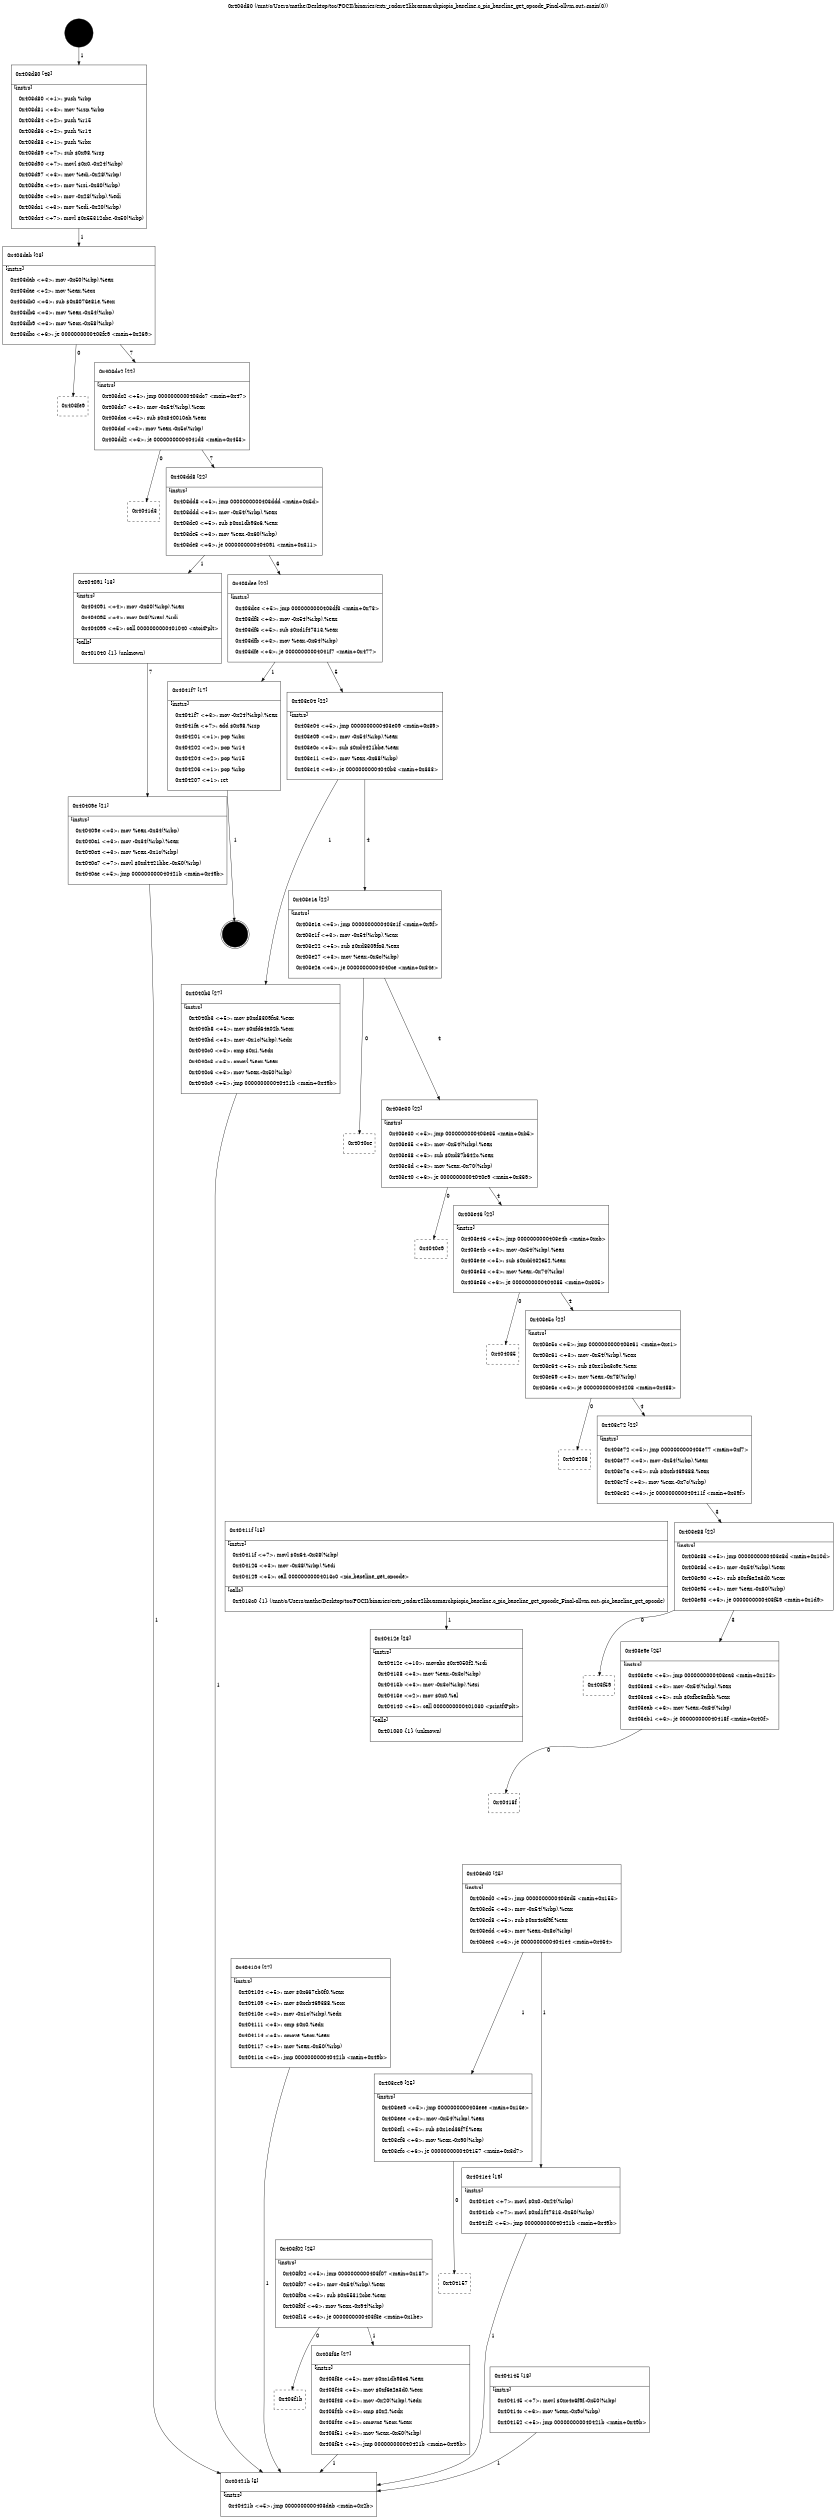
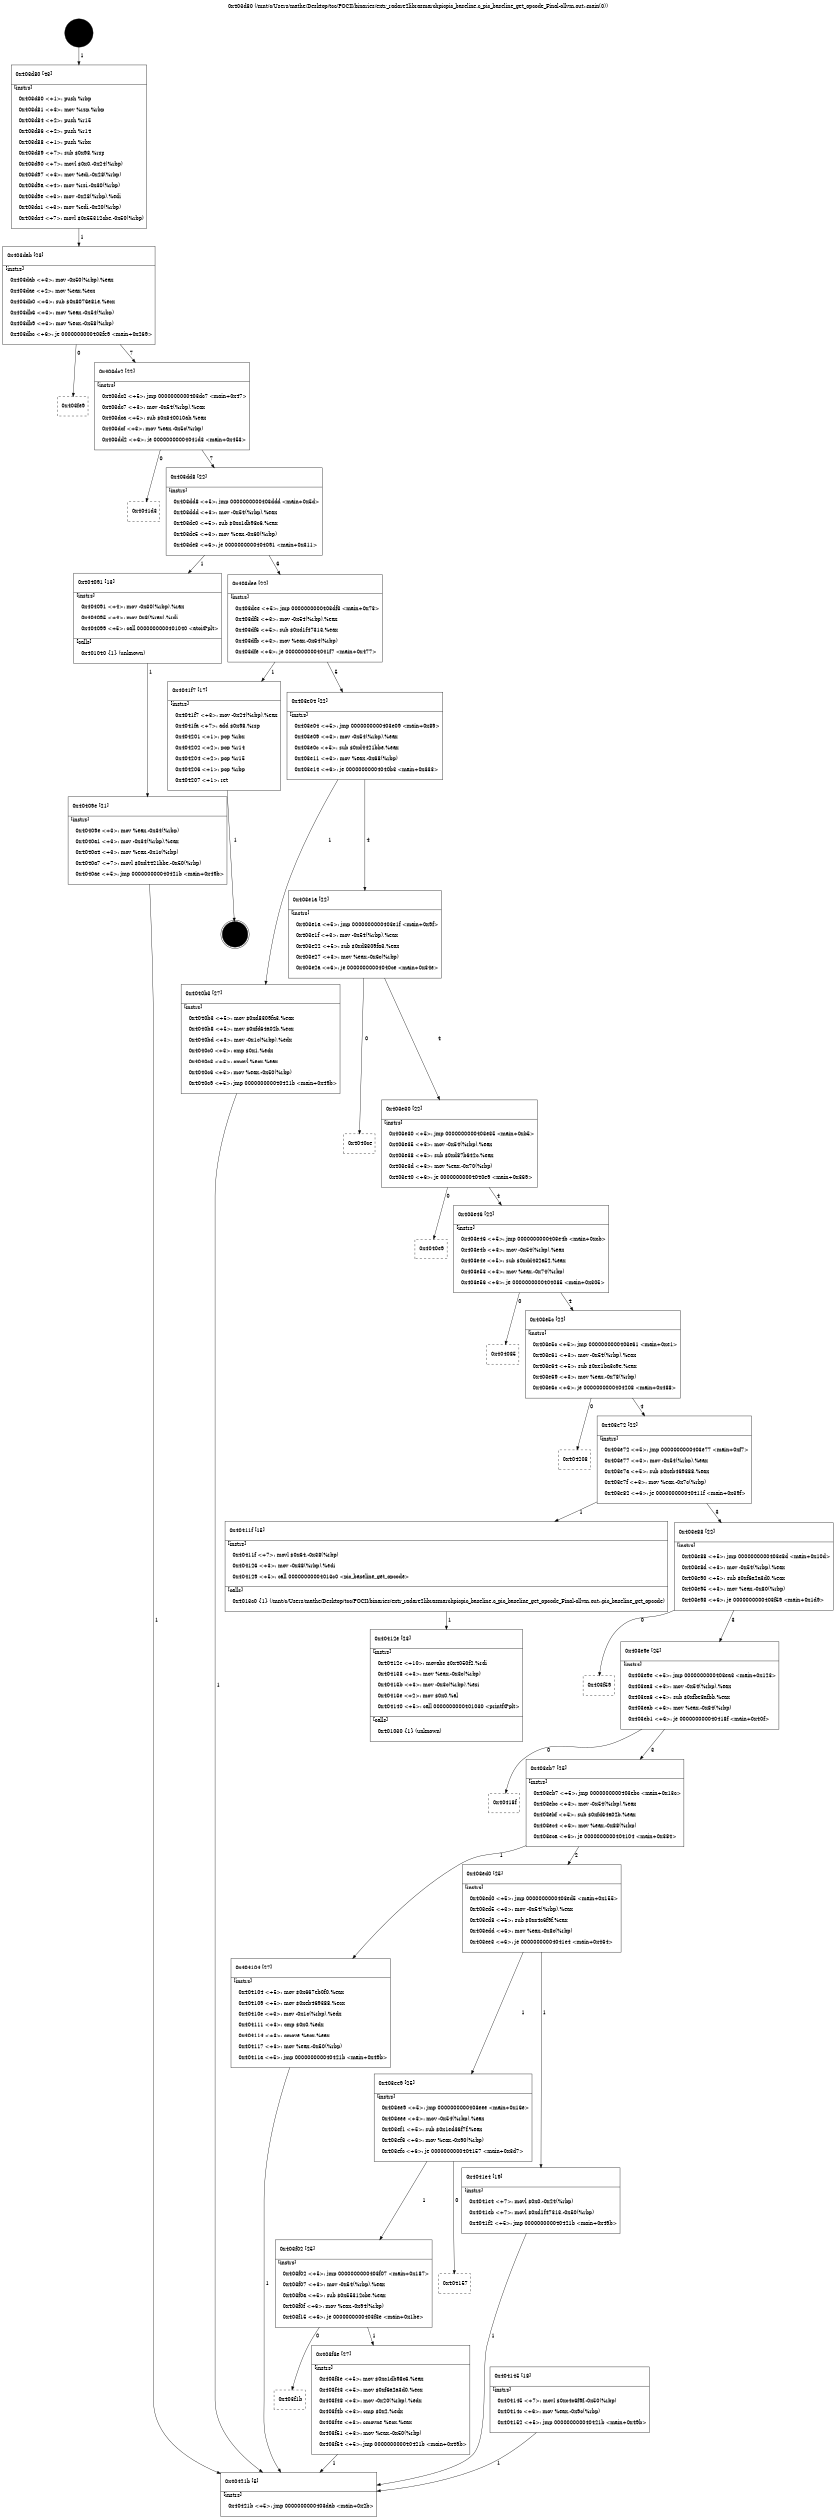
edge "0x404091 [13]" -> "0x40409e [21]": label " 7" -> " 1"
edge "0x403e72 [22]" -> "0x40411f [15]": added, label "1"
node "0x403eb7 [25]": added
edge "0x403ee9 [25]" -> "0x403f02 [25]": added, label "1"
